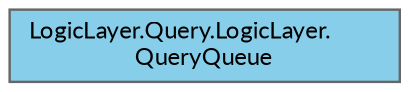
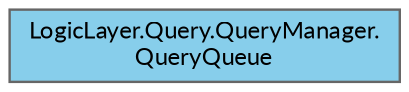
node "LogicLayer.Query.LogicLayer. QueryQueue": label "LogicLayer.Query.LogicLayer. QueryQueue" -> "LogicLayer.Query.QueryManager. QueryQueue"
